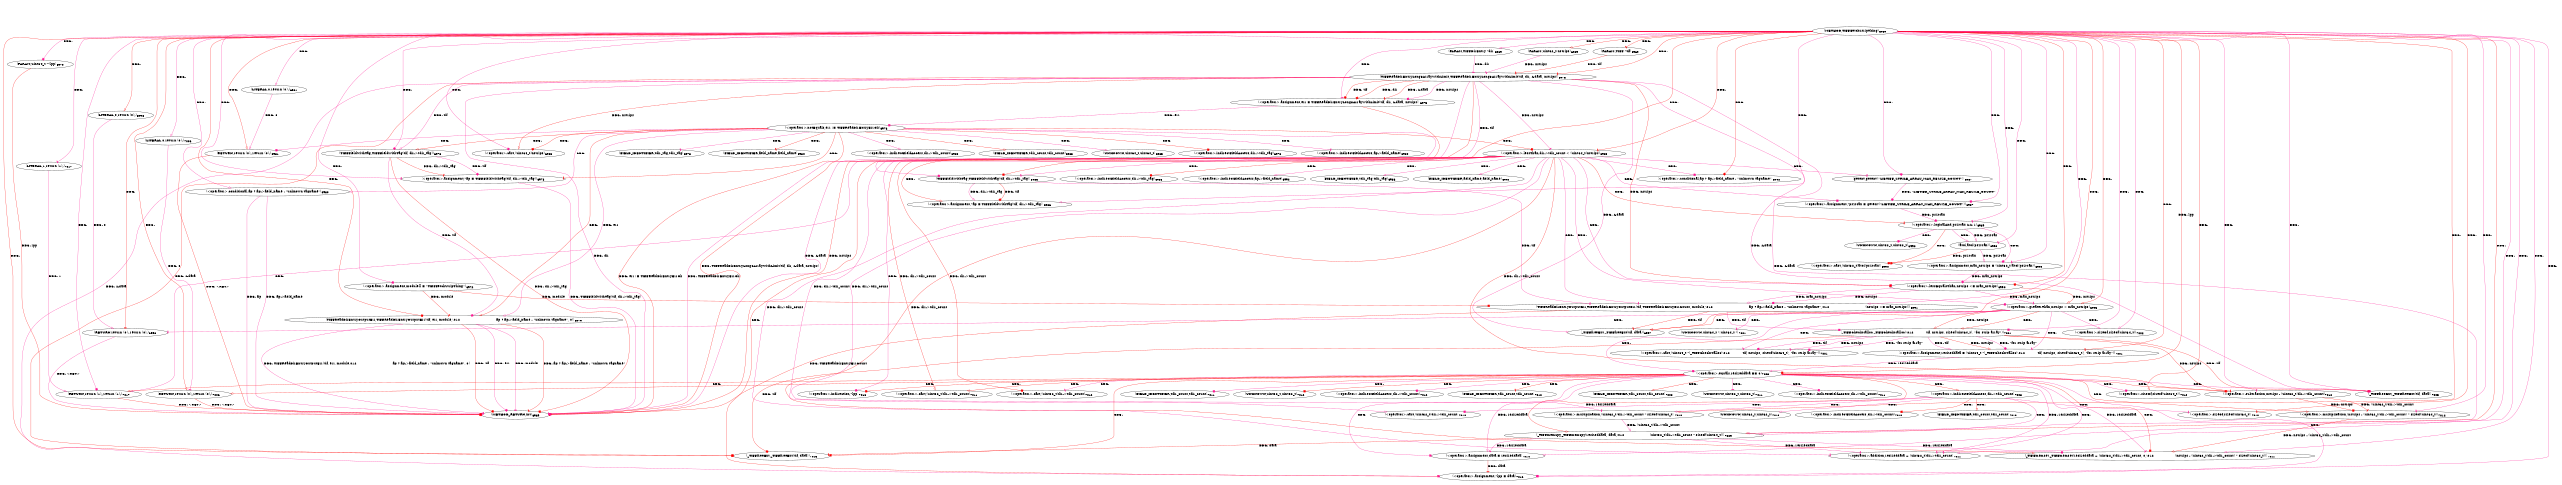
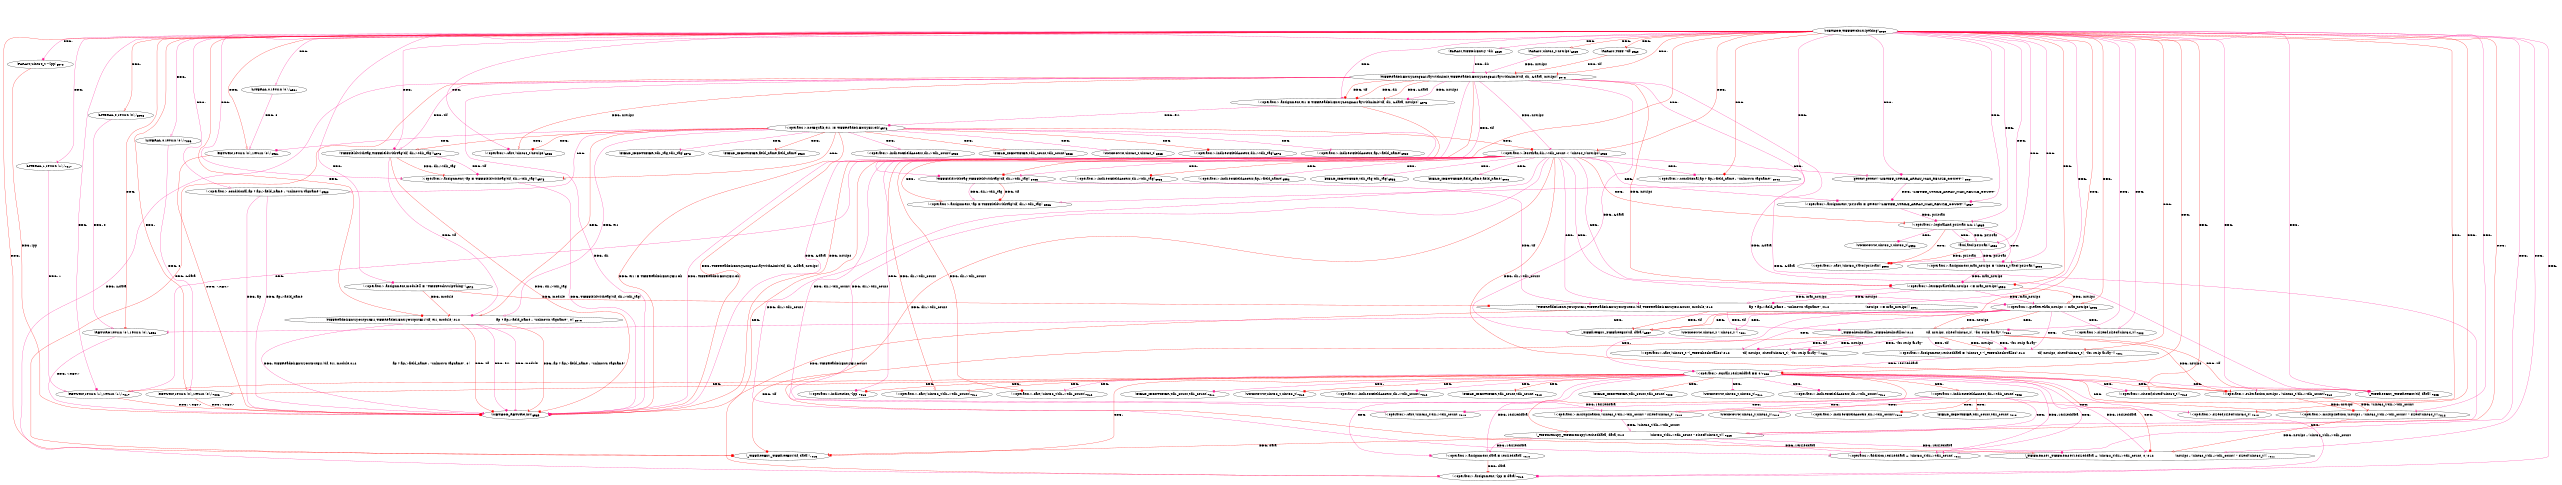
edge "(METHOD,TIFFFetchStripThing)" -> "(<operator>.equals,resizeddata == 0)": label "DDG: lpp" -> "DDG: "
edge "(<operator>.lessThan,dir->tdir_count < (uint64_t)nstrips)" -> "(<operator>.greaterThan,nstrips > max_nstrips)": label "DDG: " -> "CDG: "
edge "(METHOD,TIFFFetchStripThing)" -> "(<operator>.assignment,data = resizeddata)": now "(METHOD,TIFFFetchStripThing)" -> "(<operator>.cast,(uint32_t)atoi(pszMax))"
